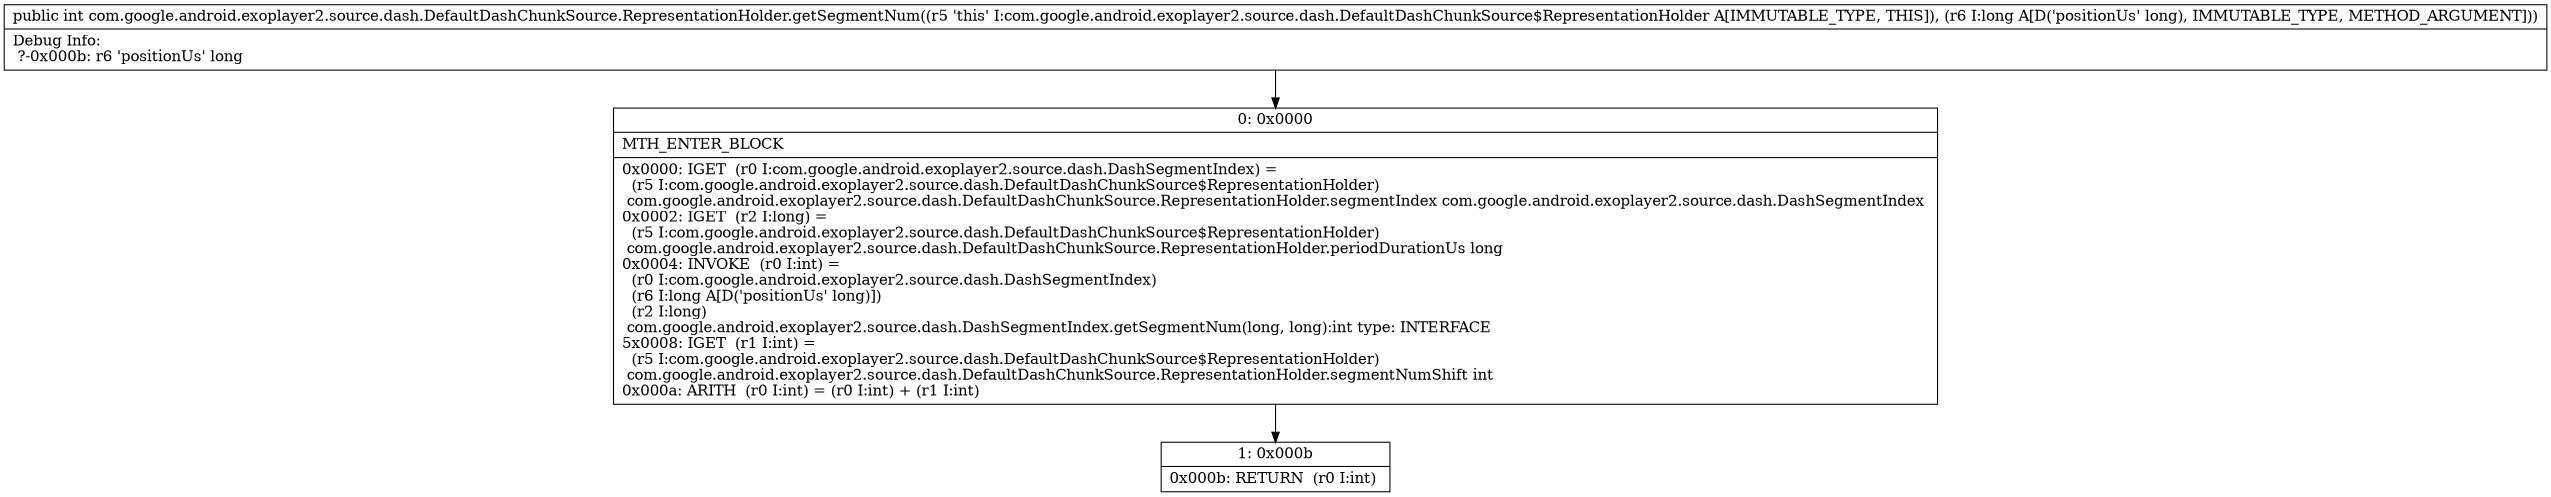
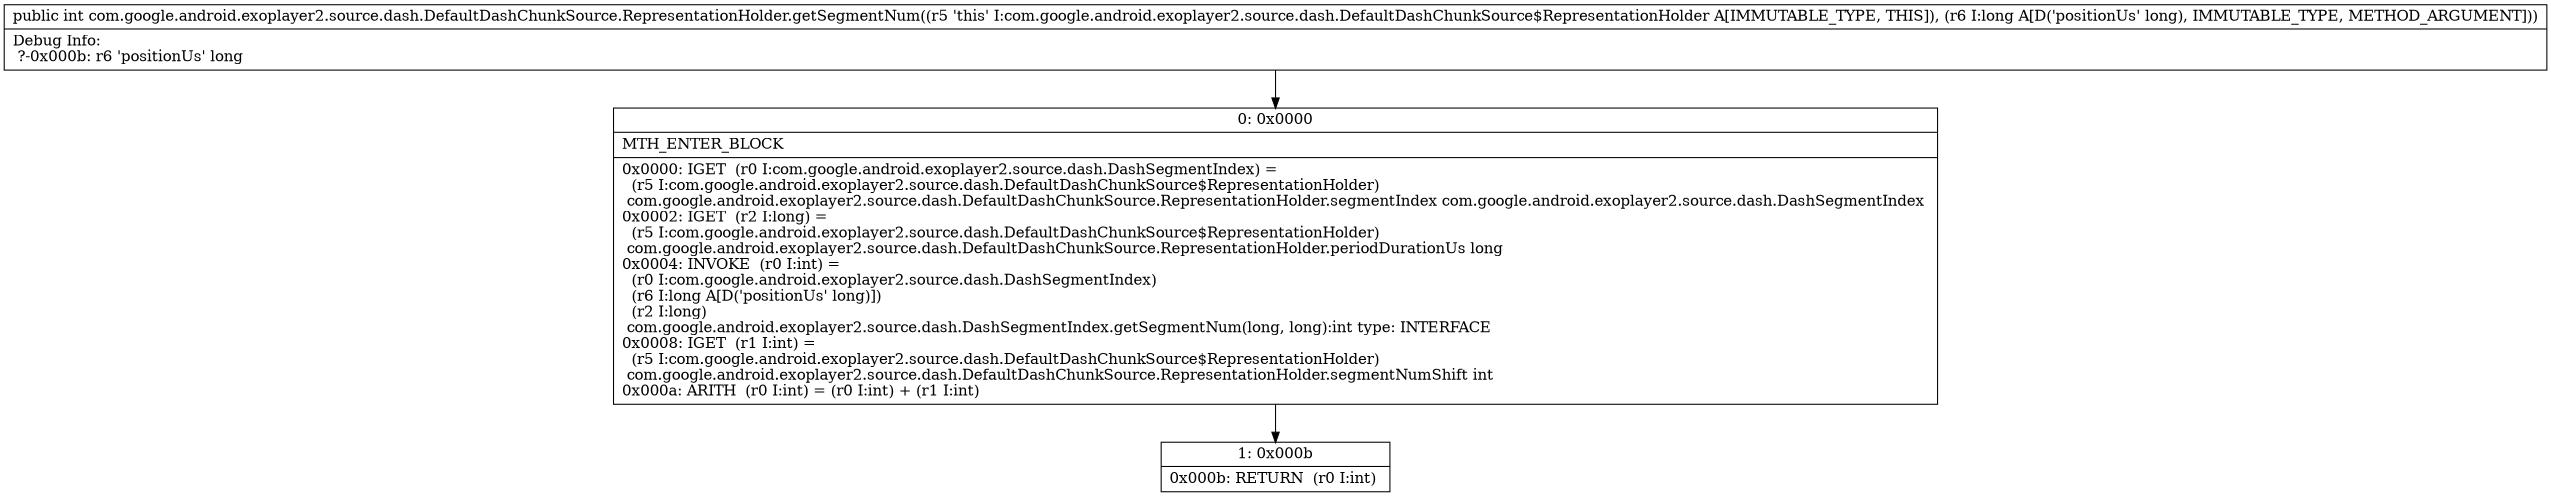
node "0: 0x0000": text "5x0008: IGET  (r1 I:int) =" -> "0x0008: IGET  (r1 I:int) ="
